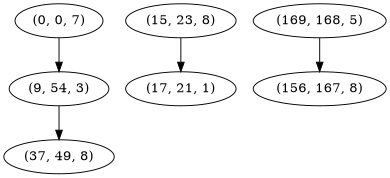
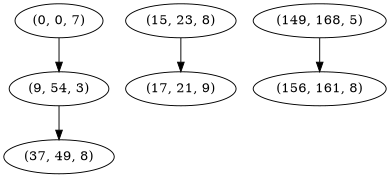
node "(169, 168, 5)": label "(169, 168, 5)" -> "(149, 168, 5)"
node "(17, 21, 1)": label "(17, 21, 1)" -> "(17, 21, 9)"
node "(156, 167, 8)": label "(156, 167, 8)" -> "(156, 161, 8)"
